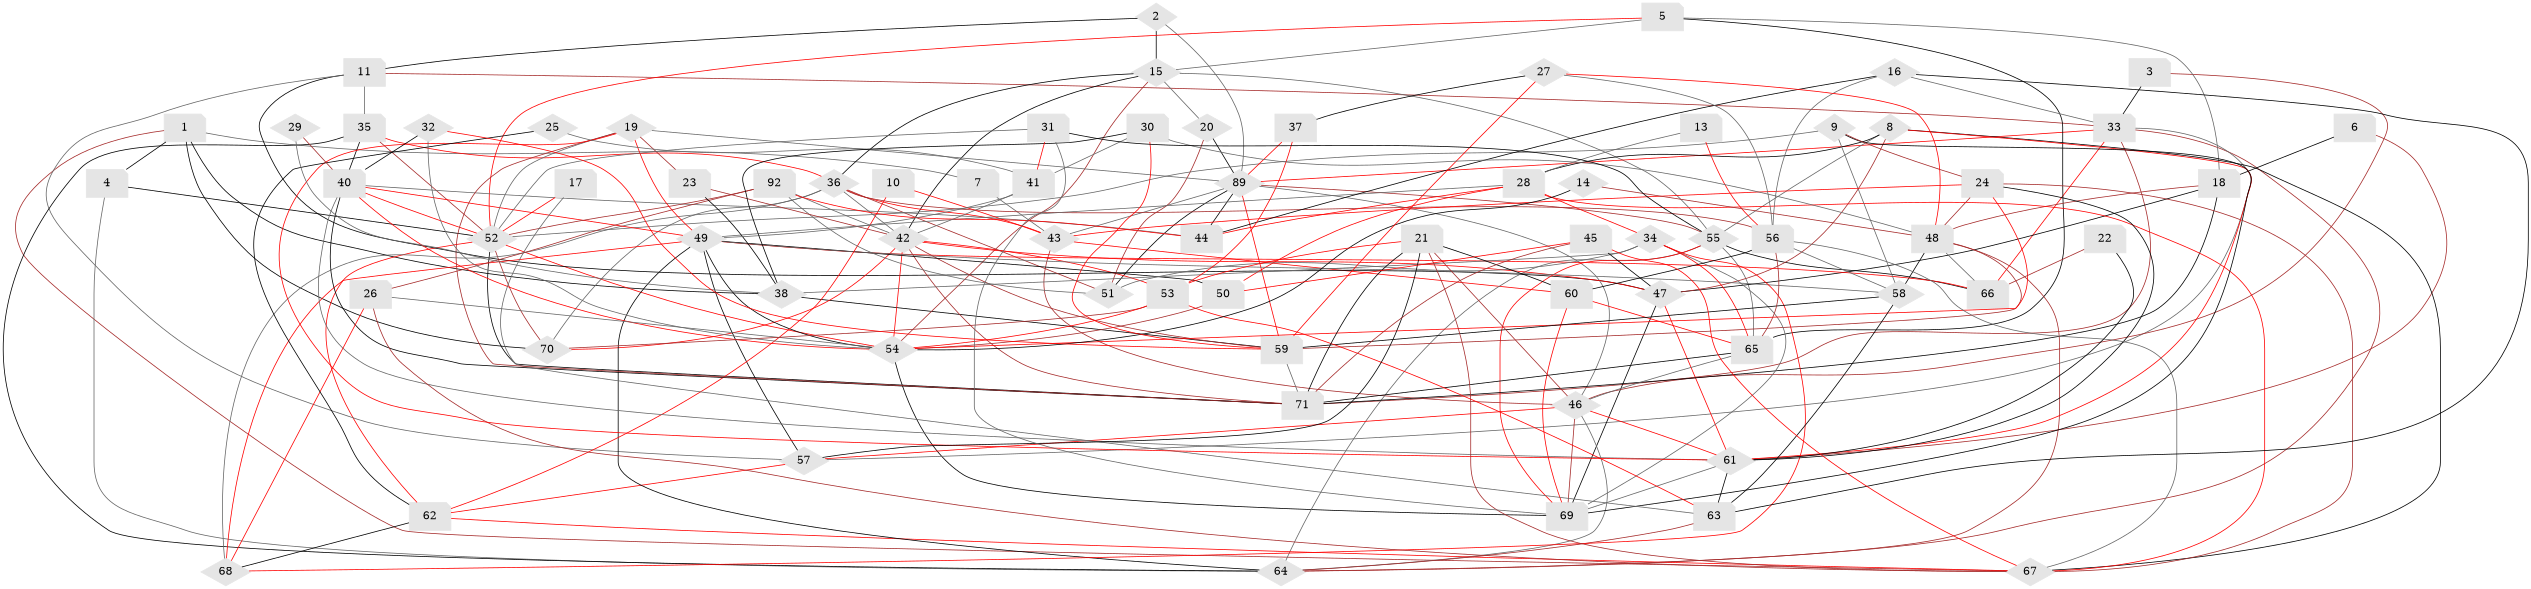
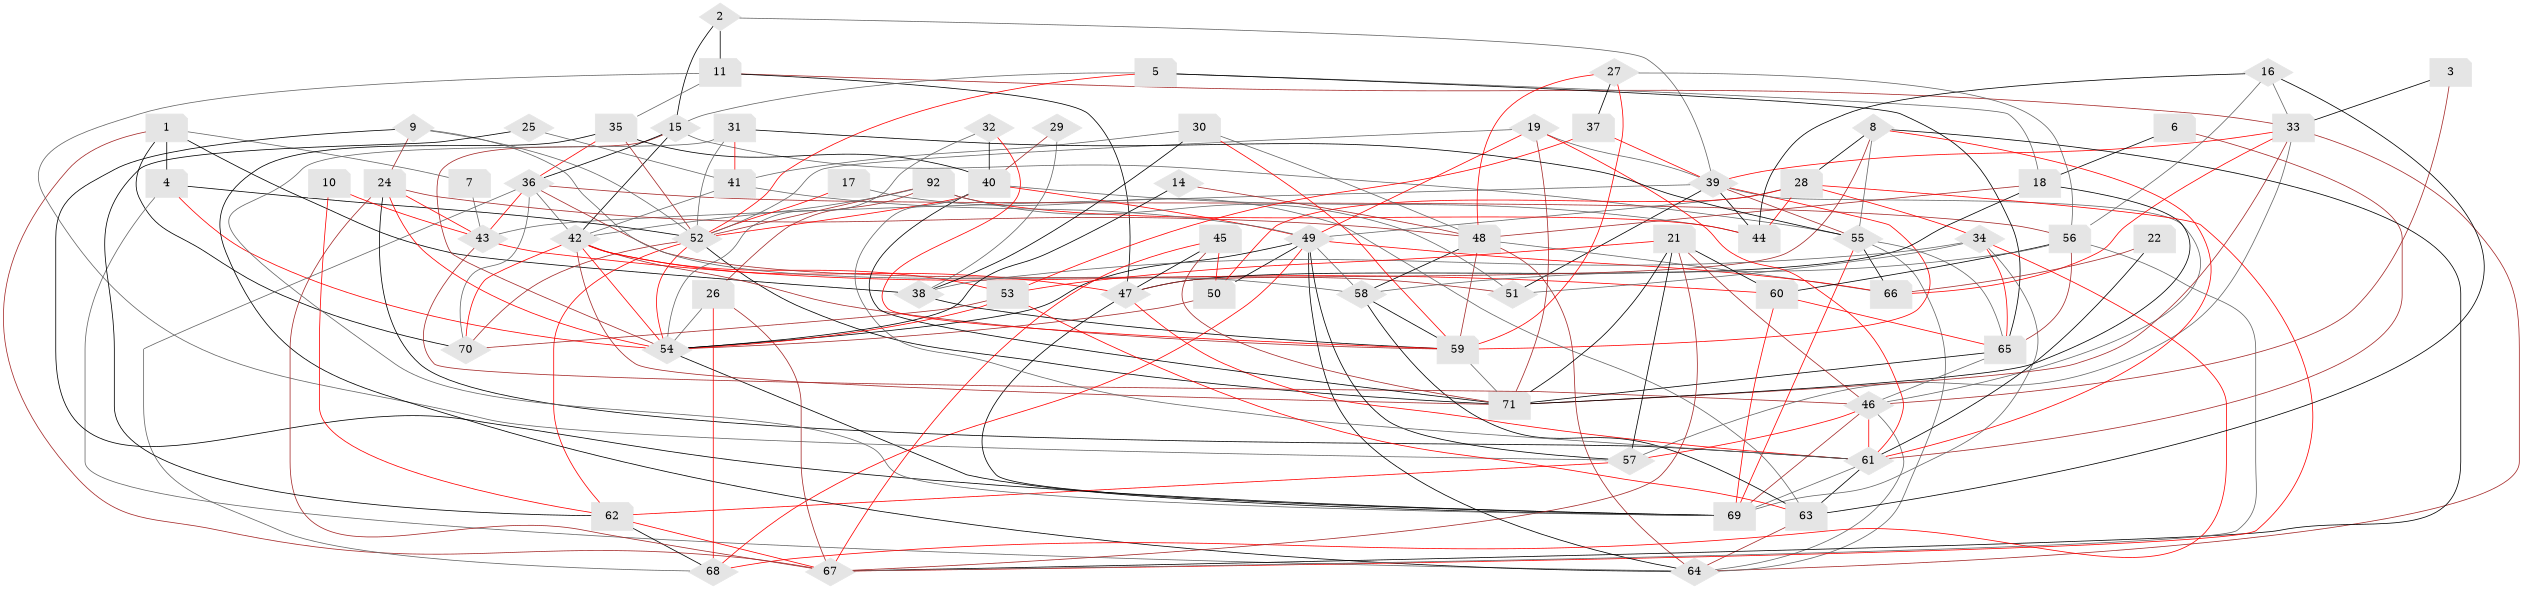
node "20": removed
node "13": removed
node "23": removed
node "89": label "89" -> "39"
edge "40" -- "54": now "4" -- "54"
